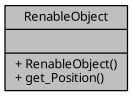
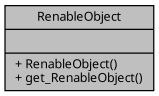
node "RenableObject": text "+ get_Position()" -> "+ get_RenableObject()"
